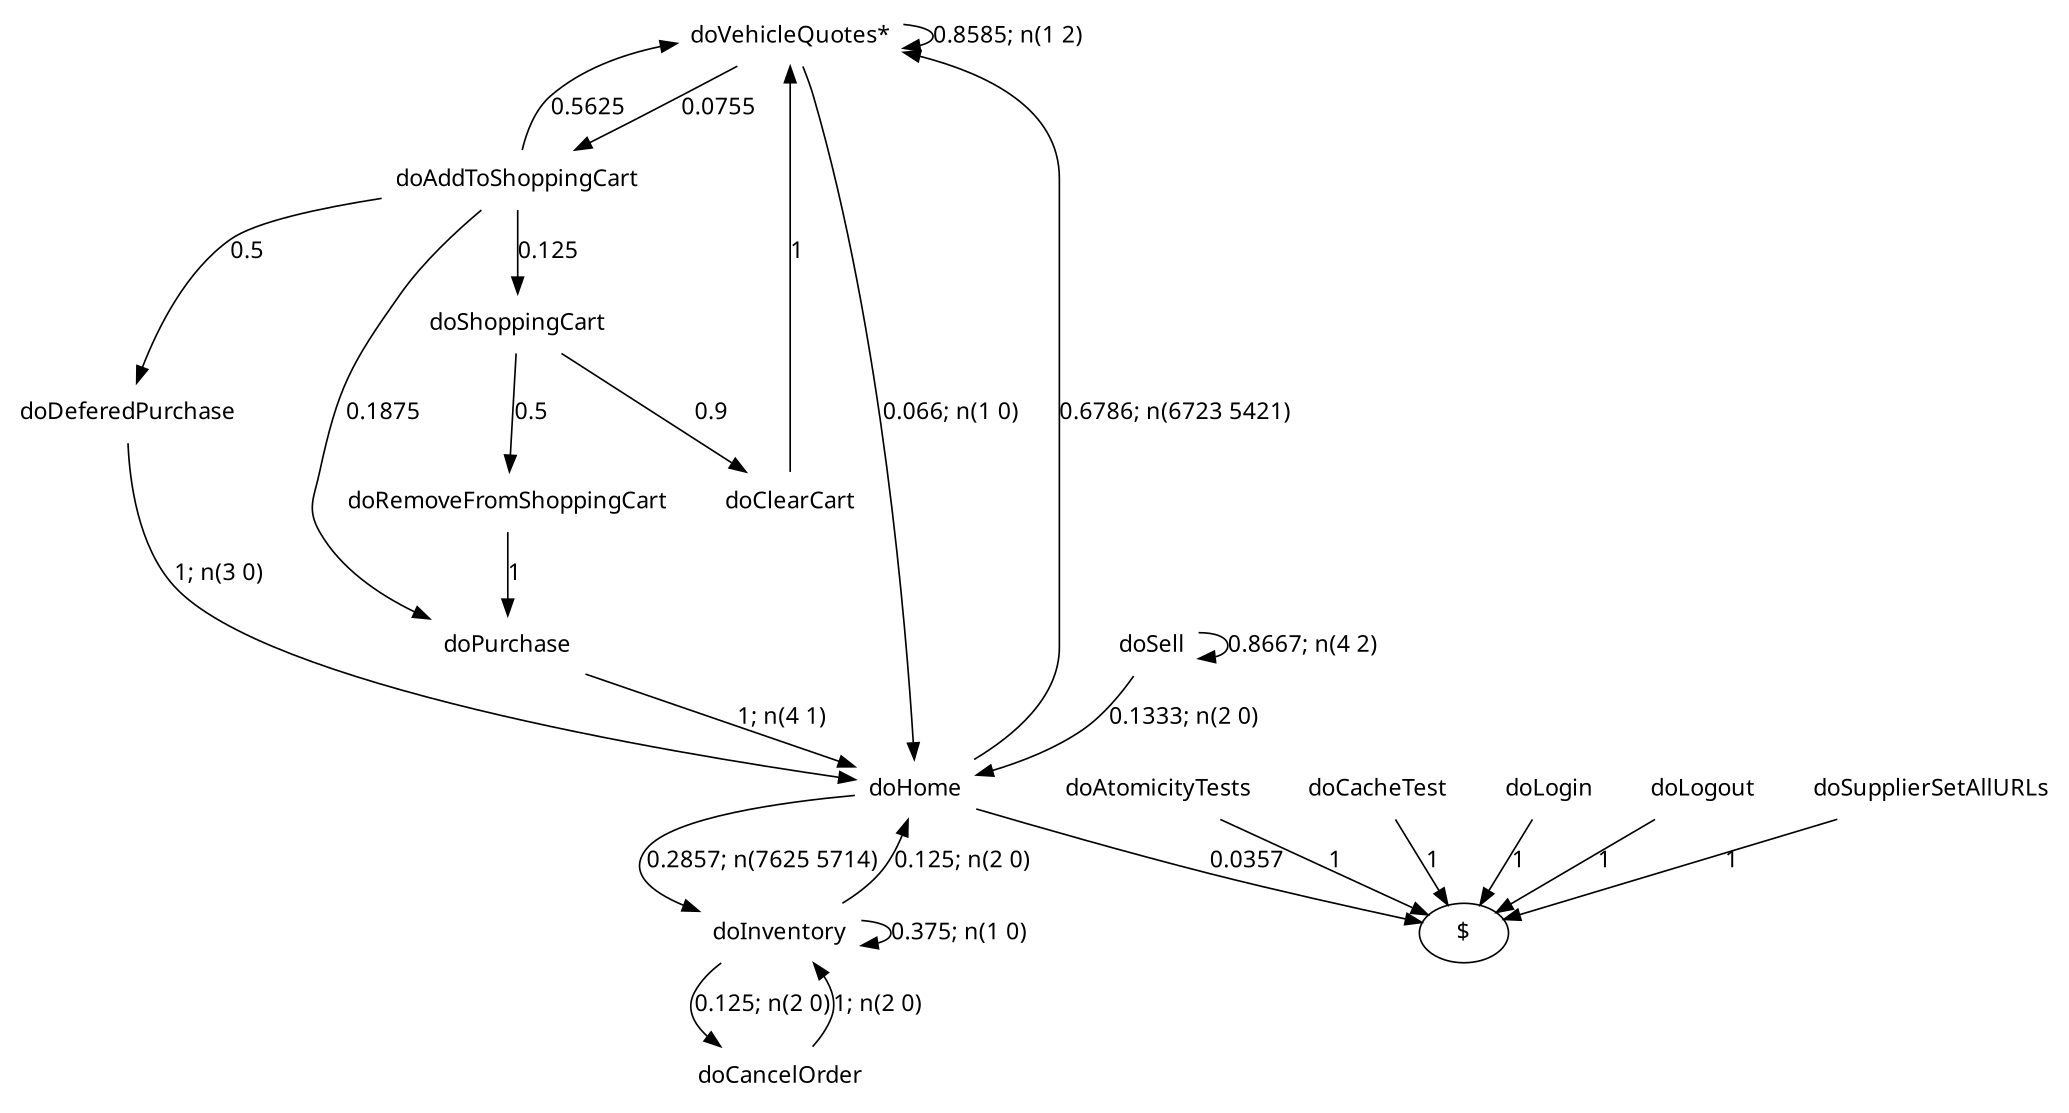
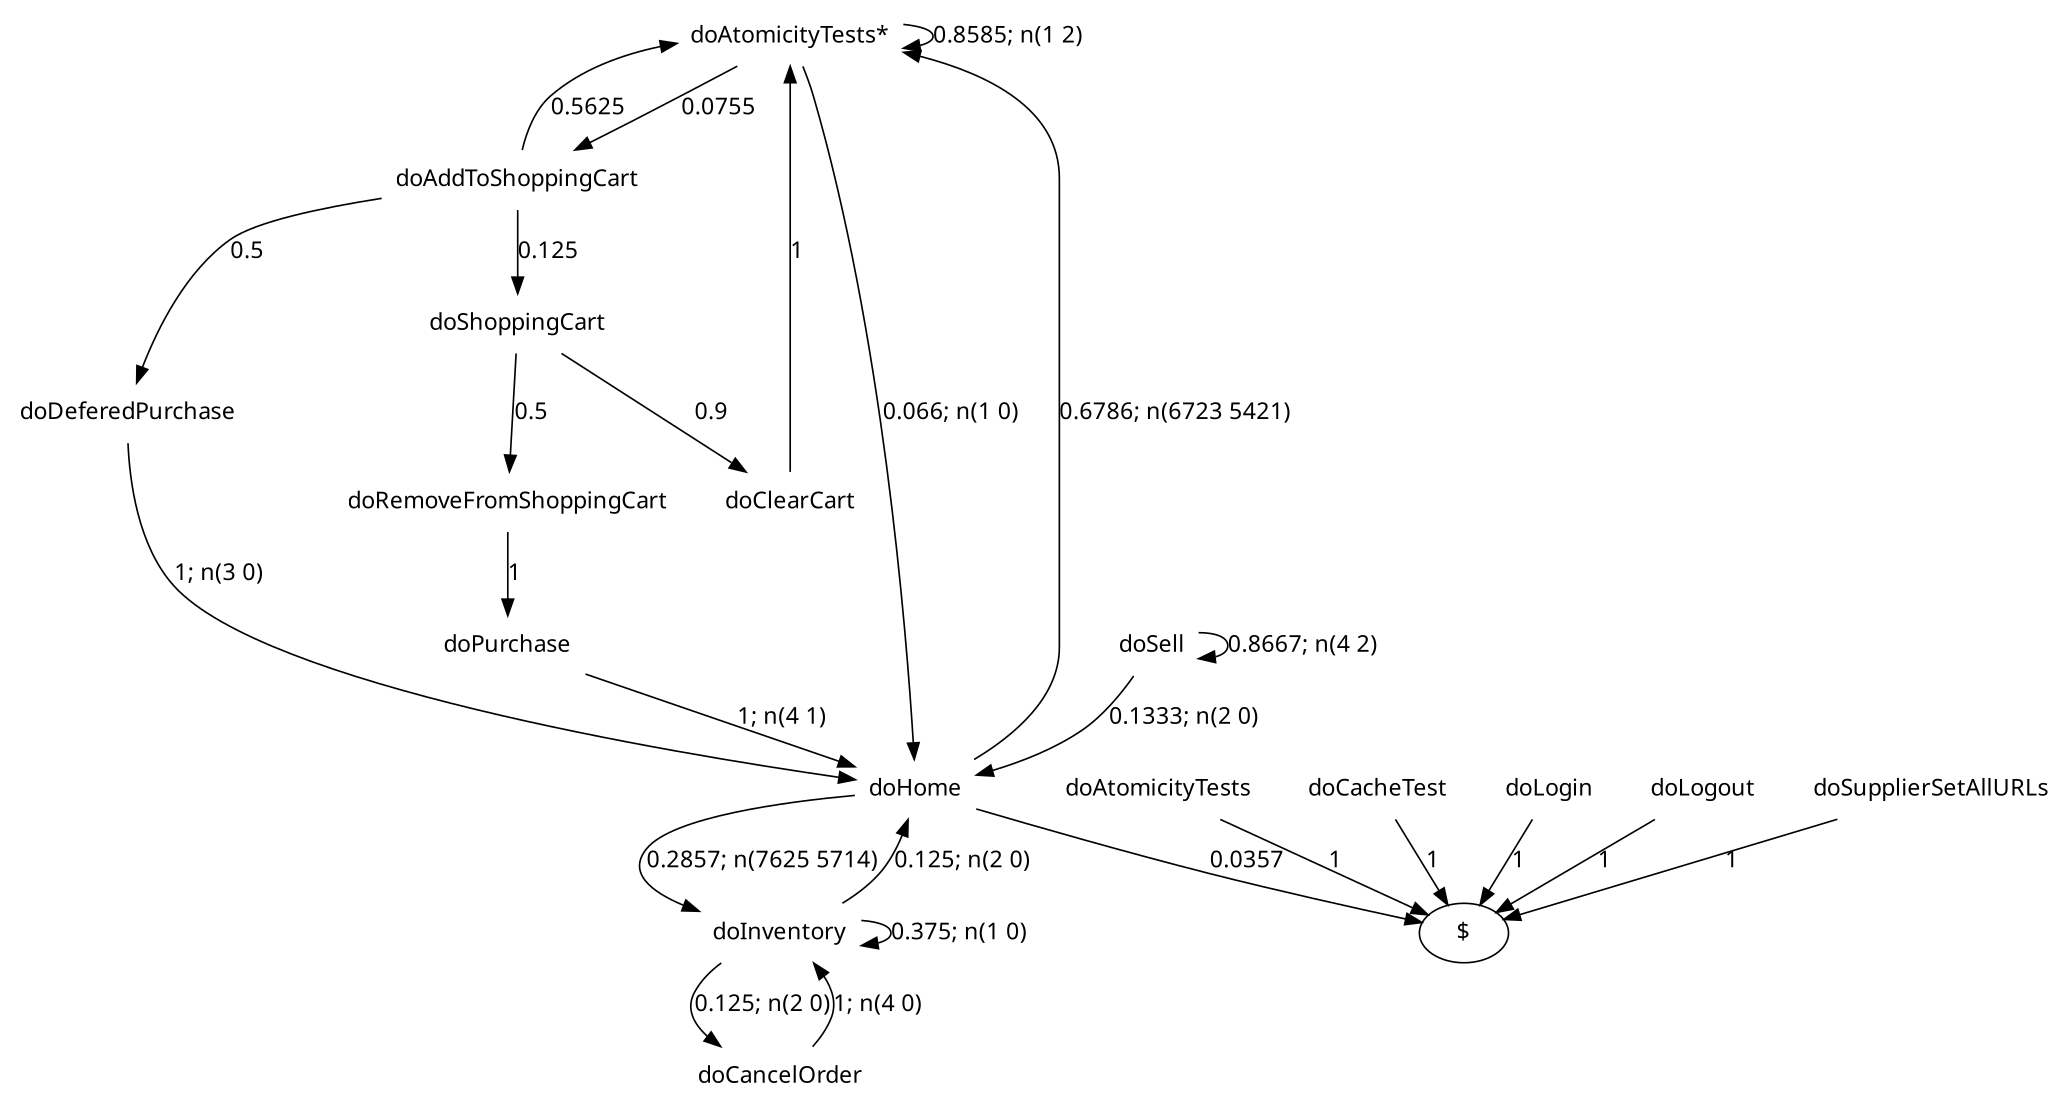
node "doVehicleQuotes*": label "doVehicleQuotes*" -> "doAtomicityTests*"
edge "doAddToShoppingCart" -> "doPurchase": removed, label "0.1875"
edge "doCancelOrder" -> "doInventory": label "1; n(2 0)" -> "1; n(4 0)"
